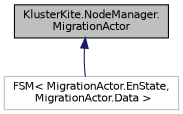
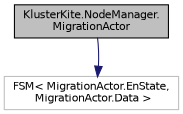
edge "FSM< MigrationActor.EnState, MigrationActor.Data >" -> "KlusterKite.NodeManager. MigrationActor": reversed
